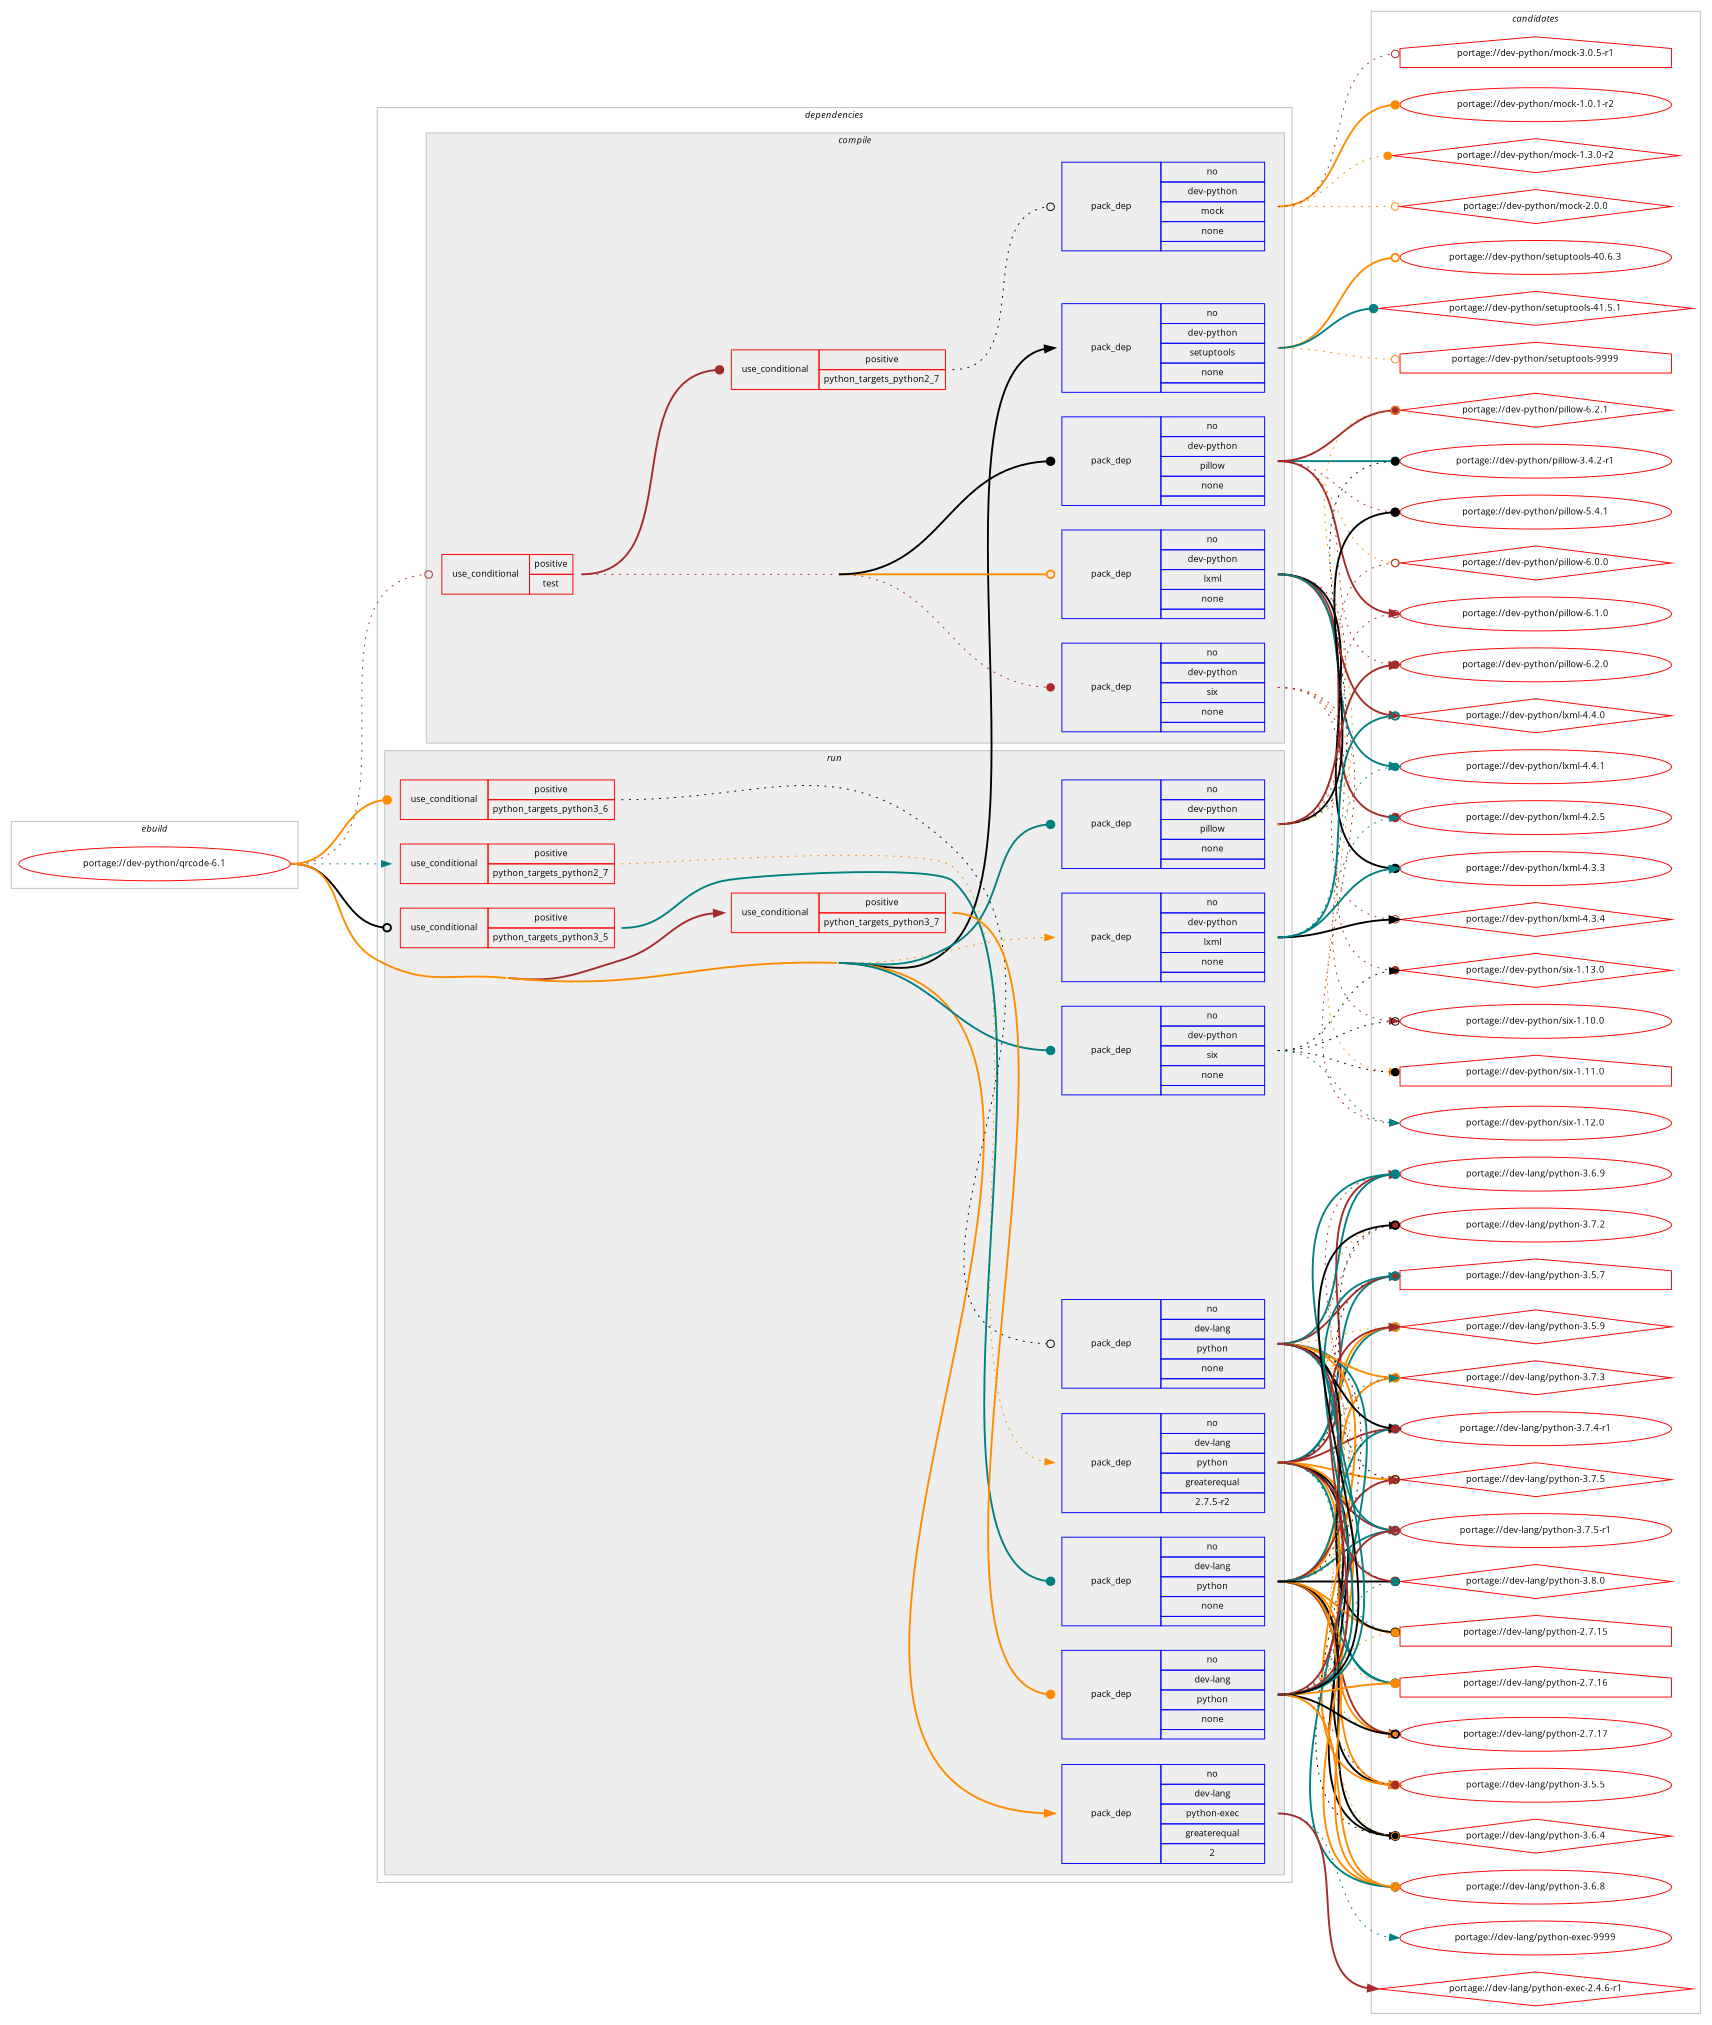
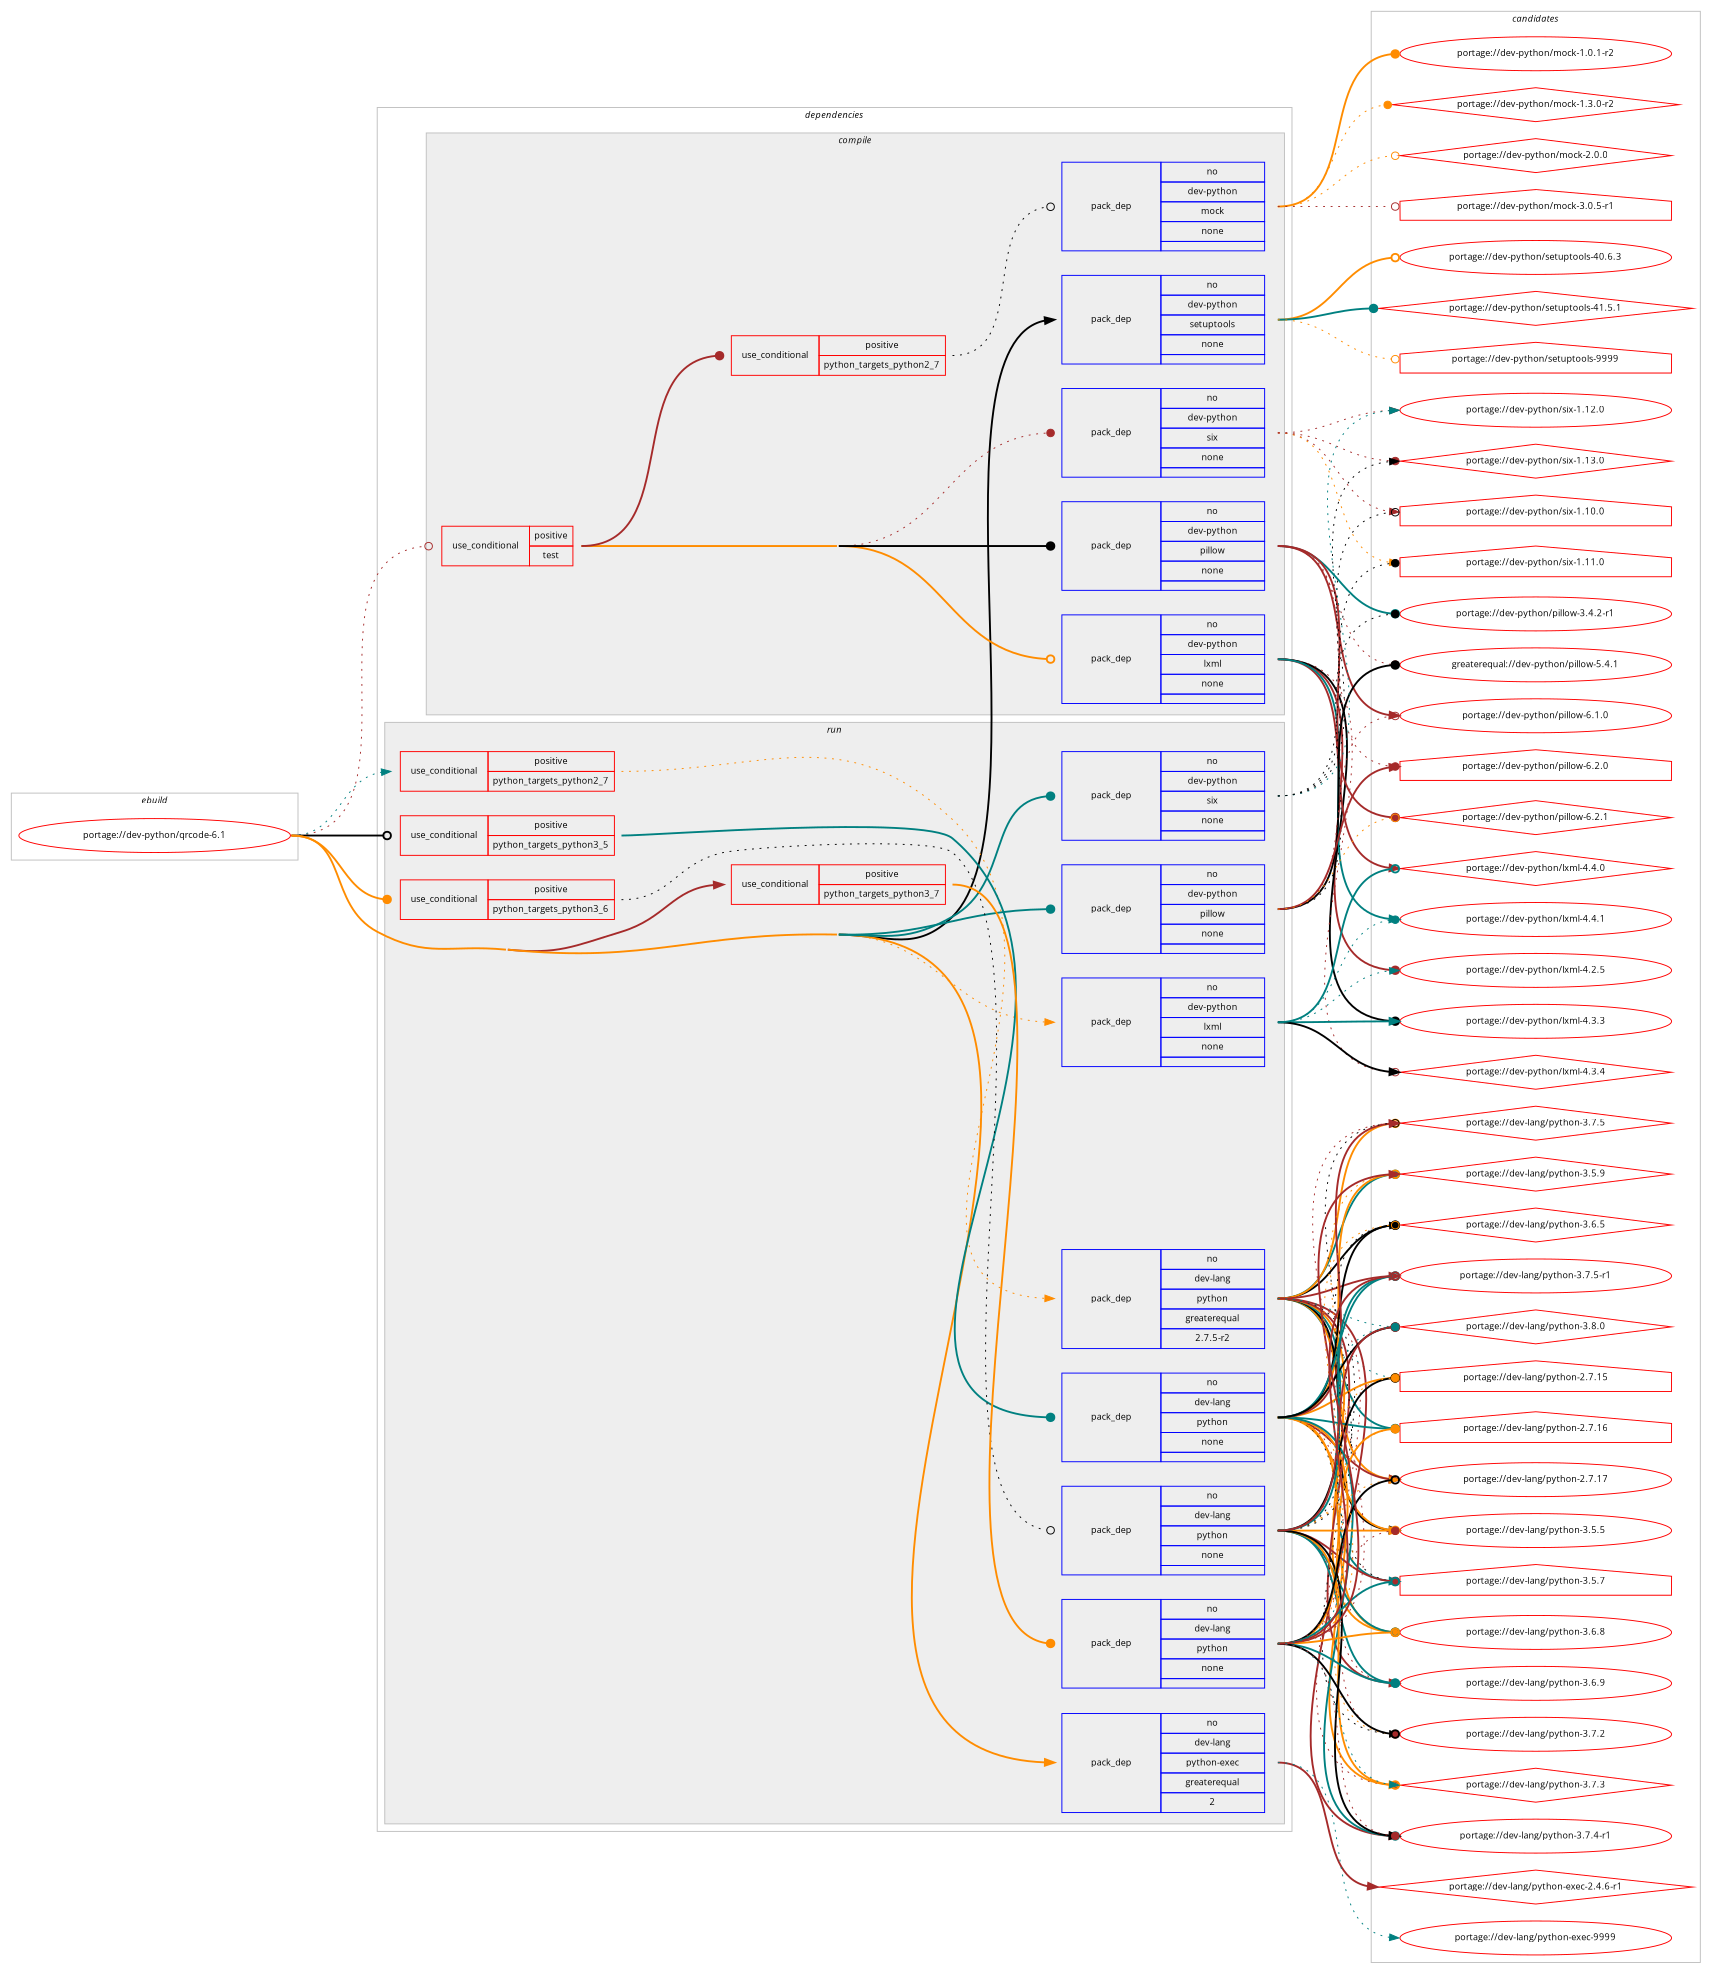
node "portage://dev-python/pillow-5.4.1": label "portage://dev-python/pillow-5.4.1" -> "greaterequal://dev-python/pillow-5.4.1"
node "portage://dev-python/pillow-6.0.0": removed
node "portage://dev-python/pillow-6.2.0": shape ellipse -> house
node "portage://dev-python/six-1.10.0": shape ellipse -> house
node "portage://dev-lang/python-3.6.4": label "portage://dev-lang/python-3.6.4" -> "portage://dev-lang/python-3.6.5"
